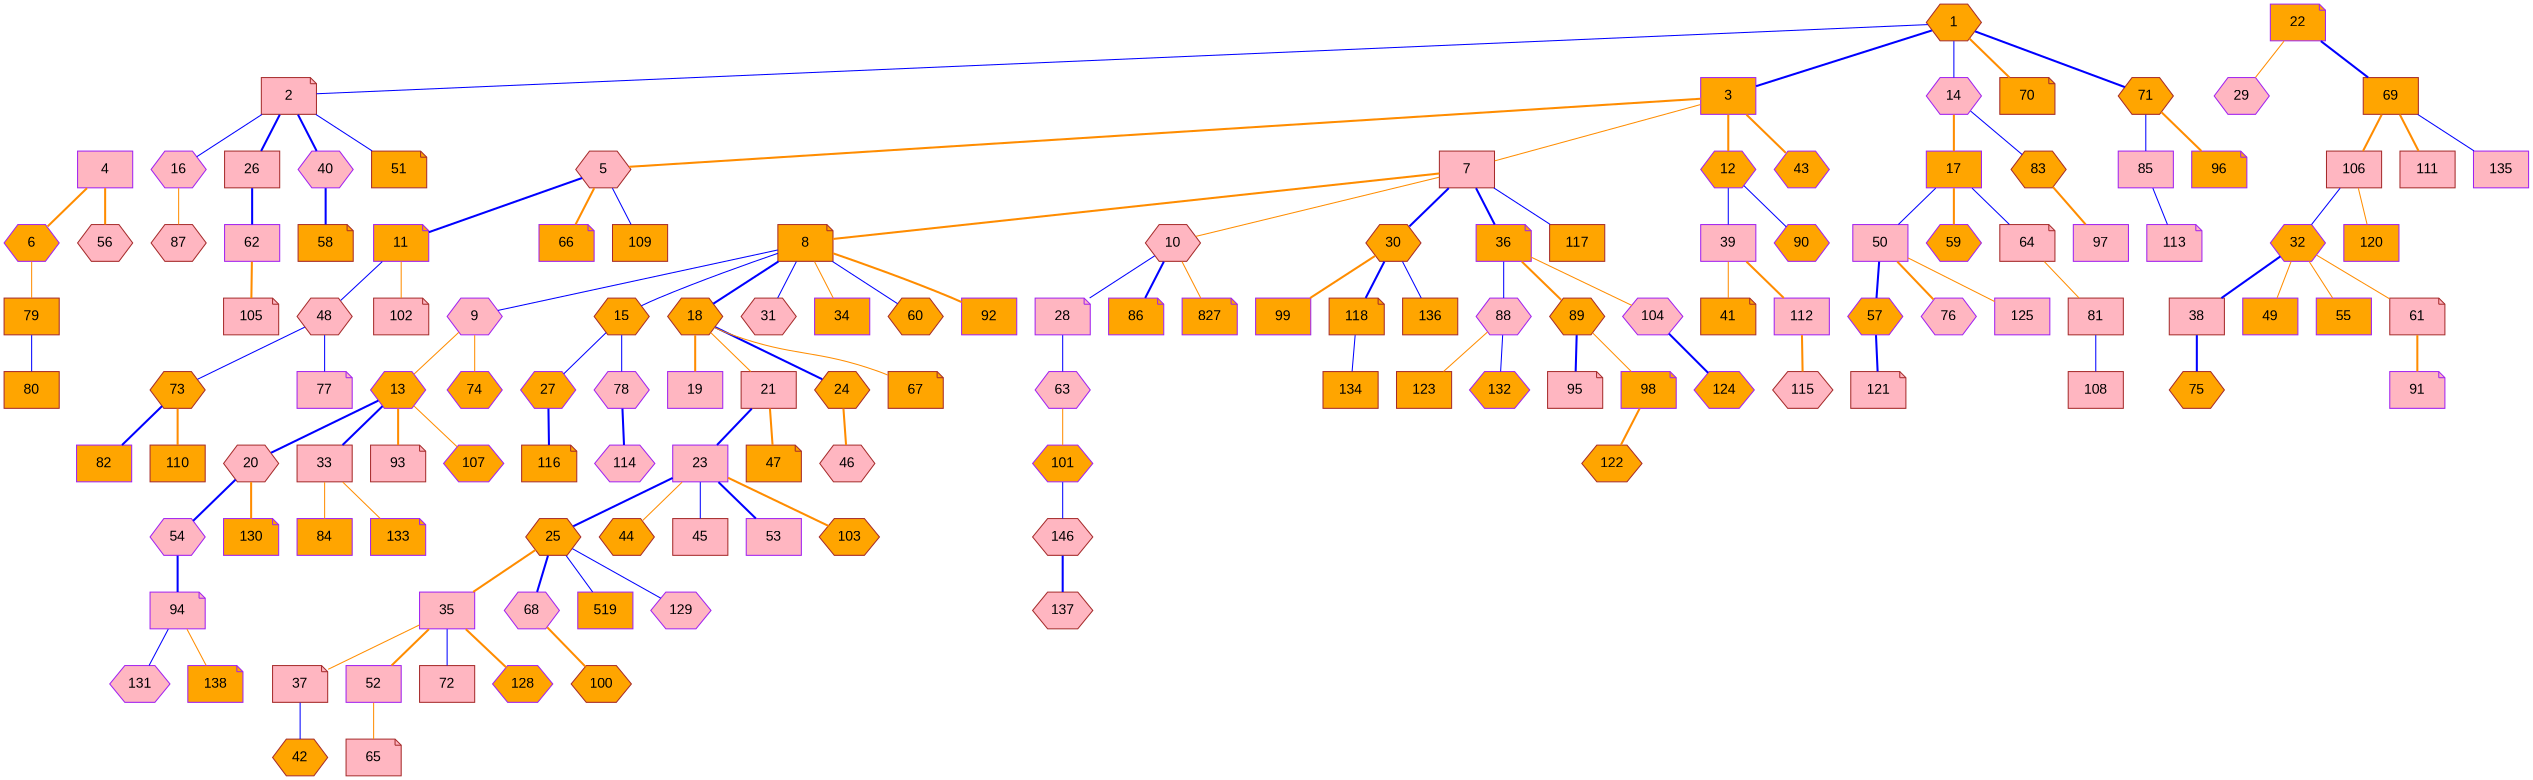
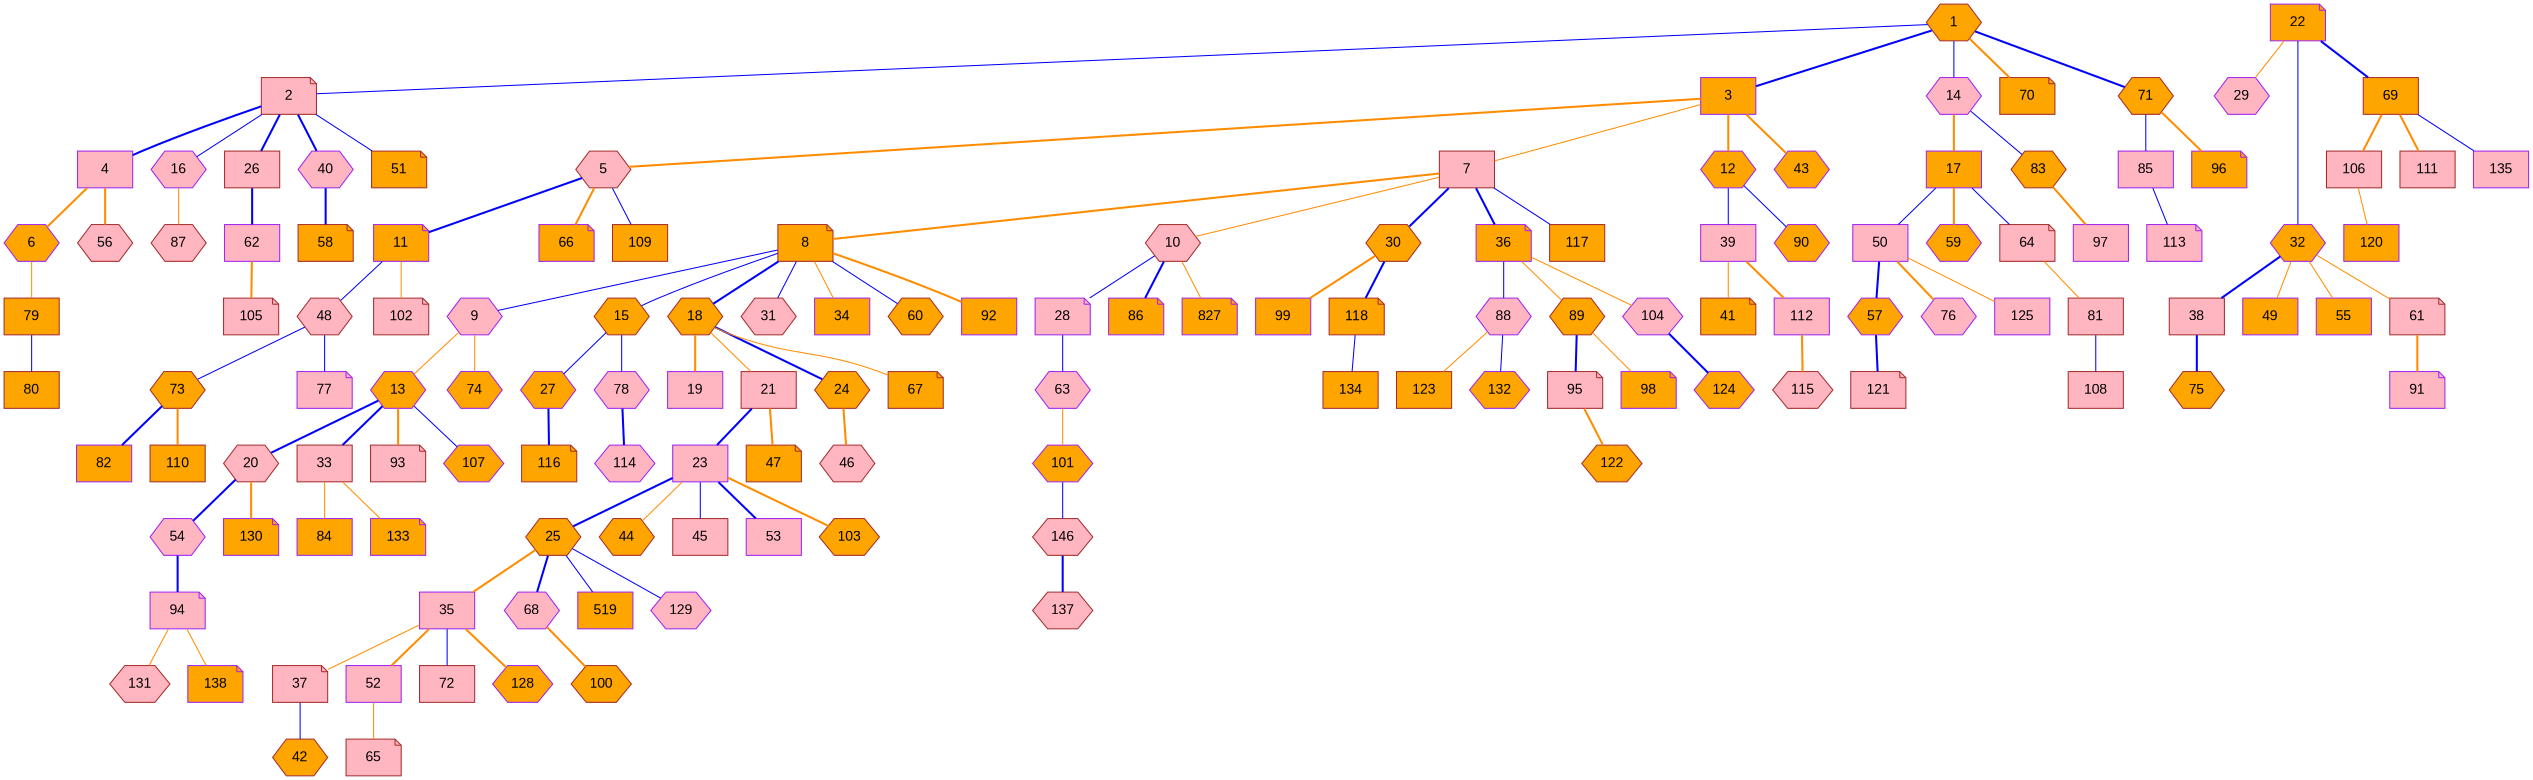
edge "2" -- "4": added
edge "106" -- "32": now "22" -- "32"
edge "36" -- "89": style bold -> solid
node "136": removed
edge "13" -- "107": color darkorange -> blue
edge "98" -- "122": now "95" -- "122"
edge "94" -- "131": color blue -> darkorange
node "131": color purple -> brown
